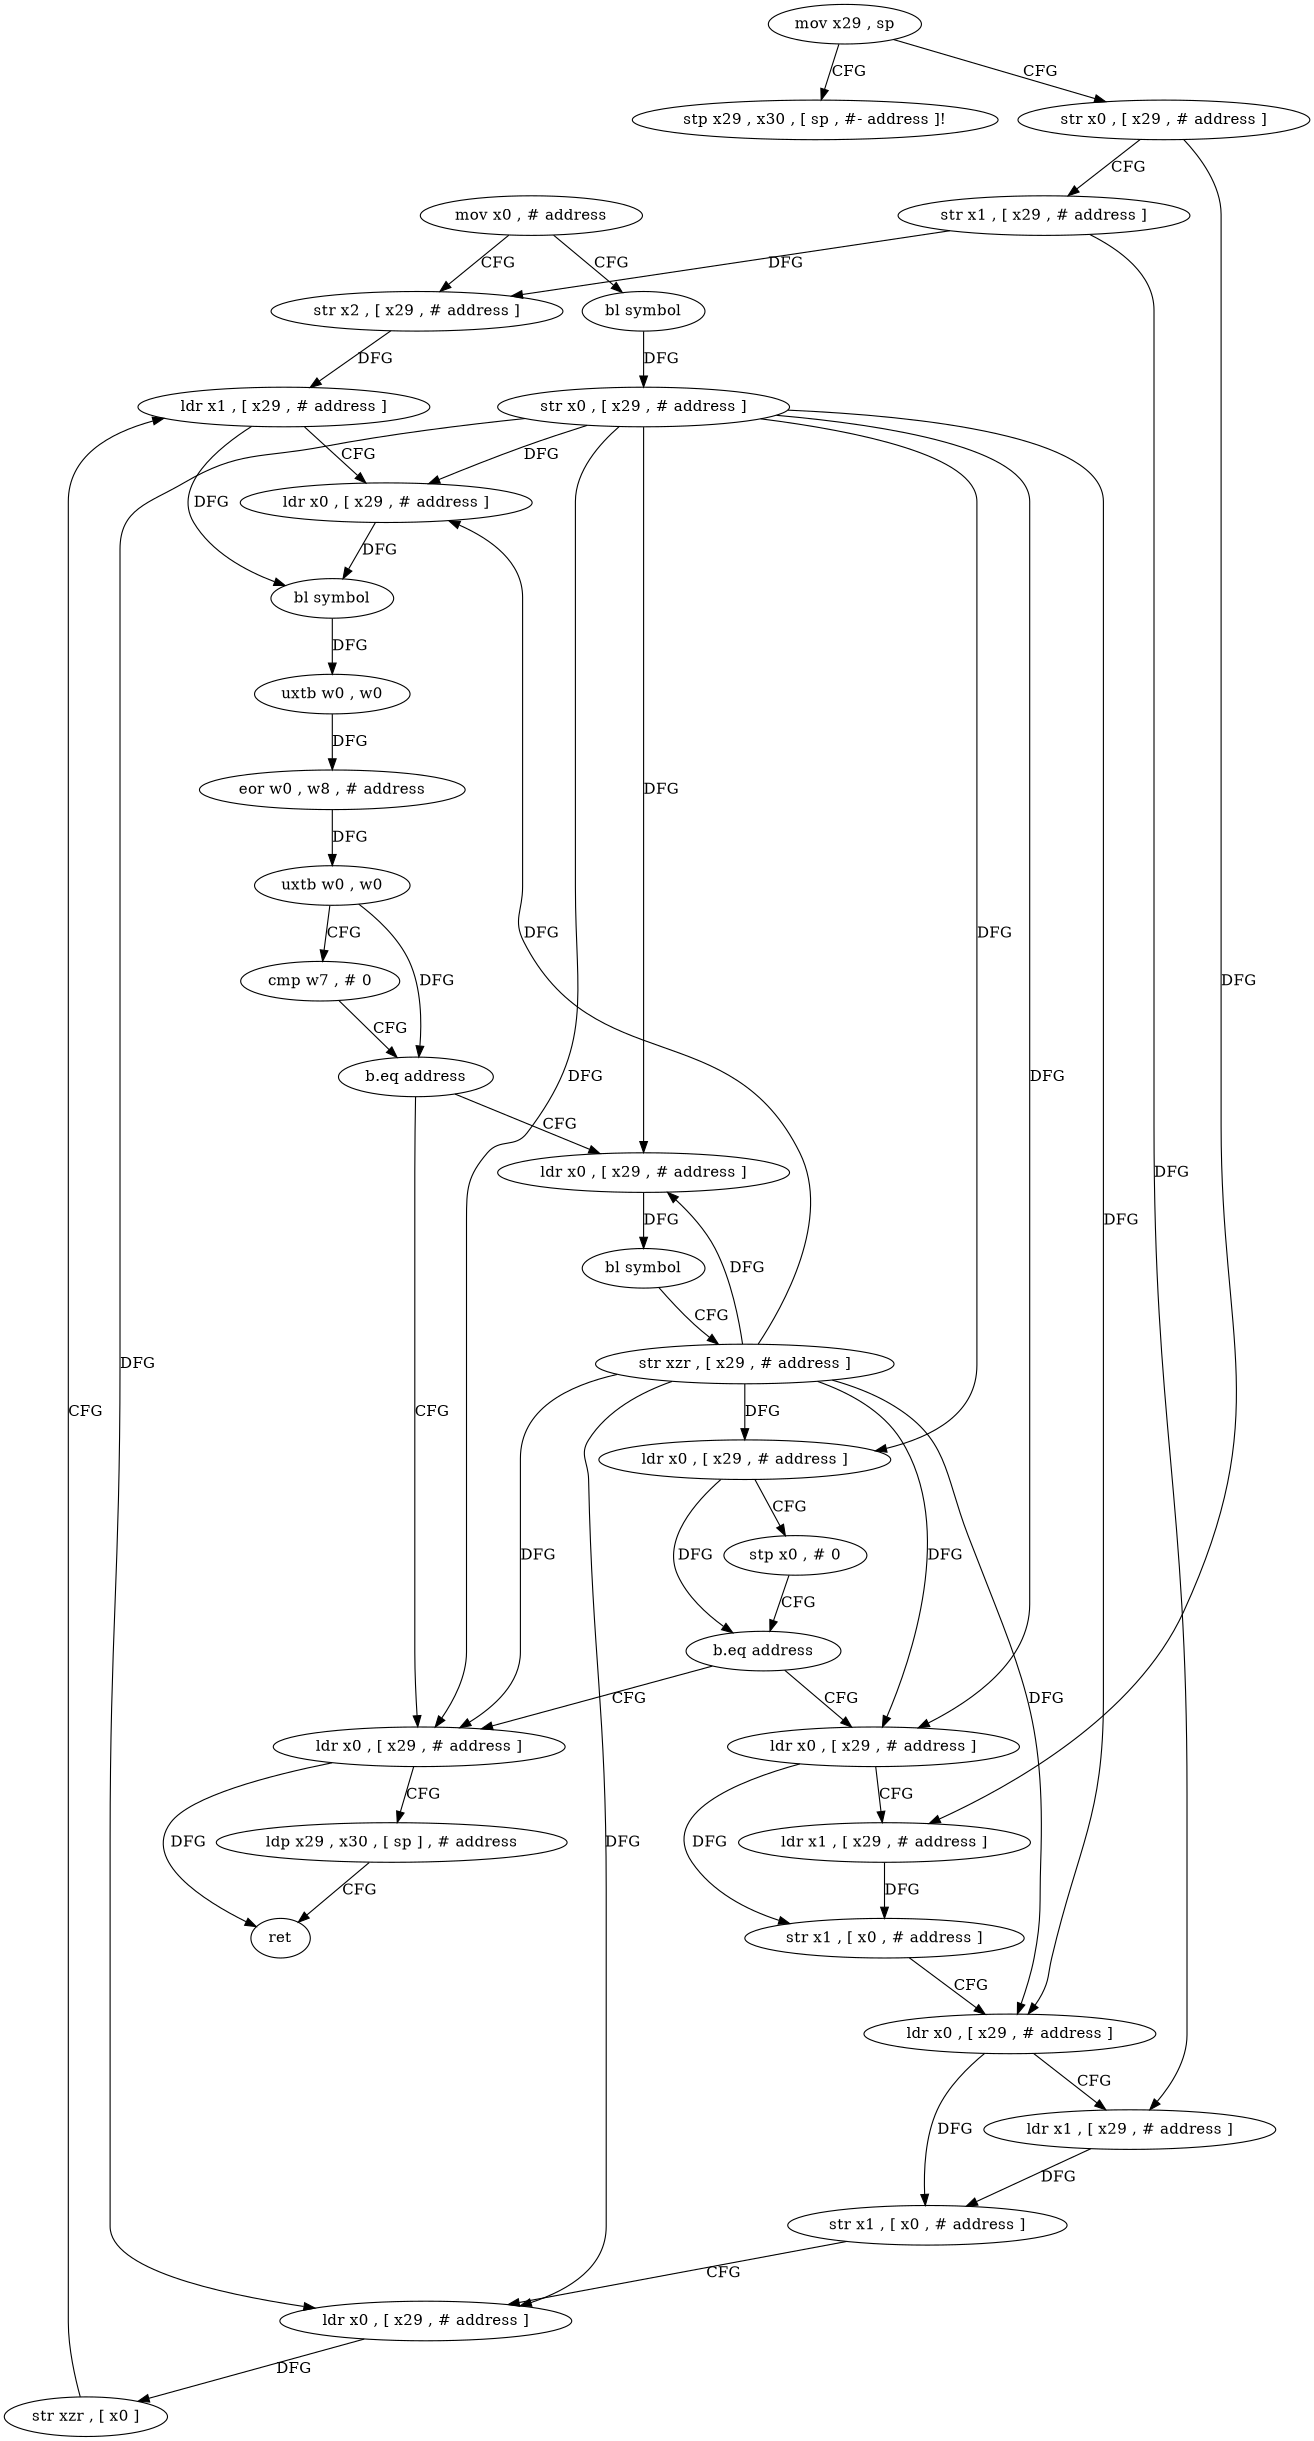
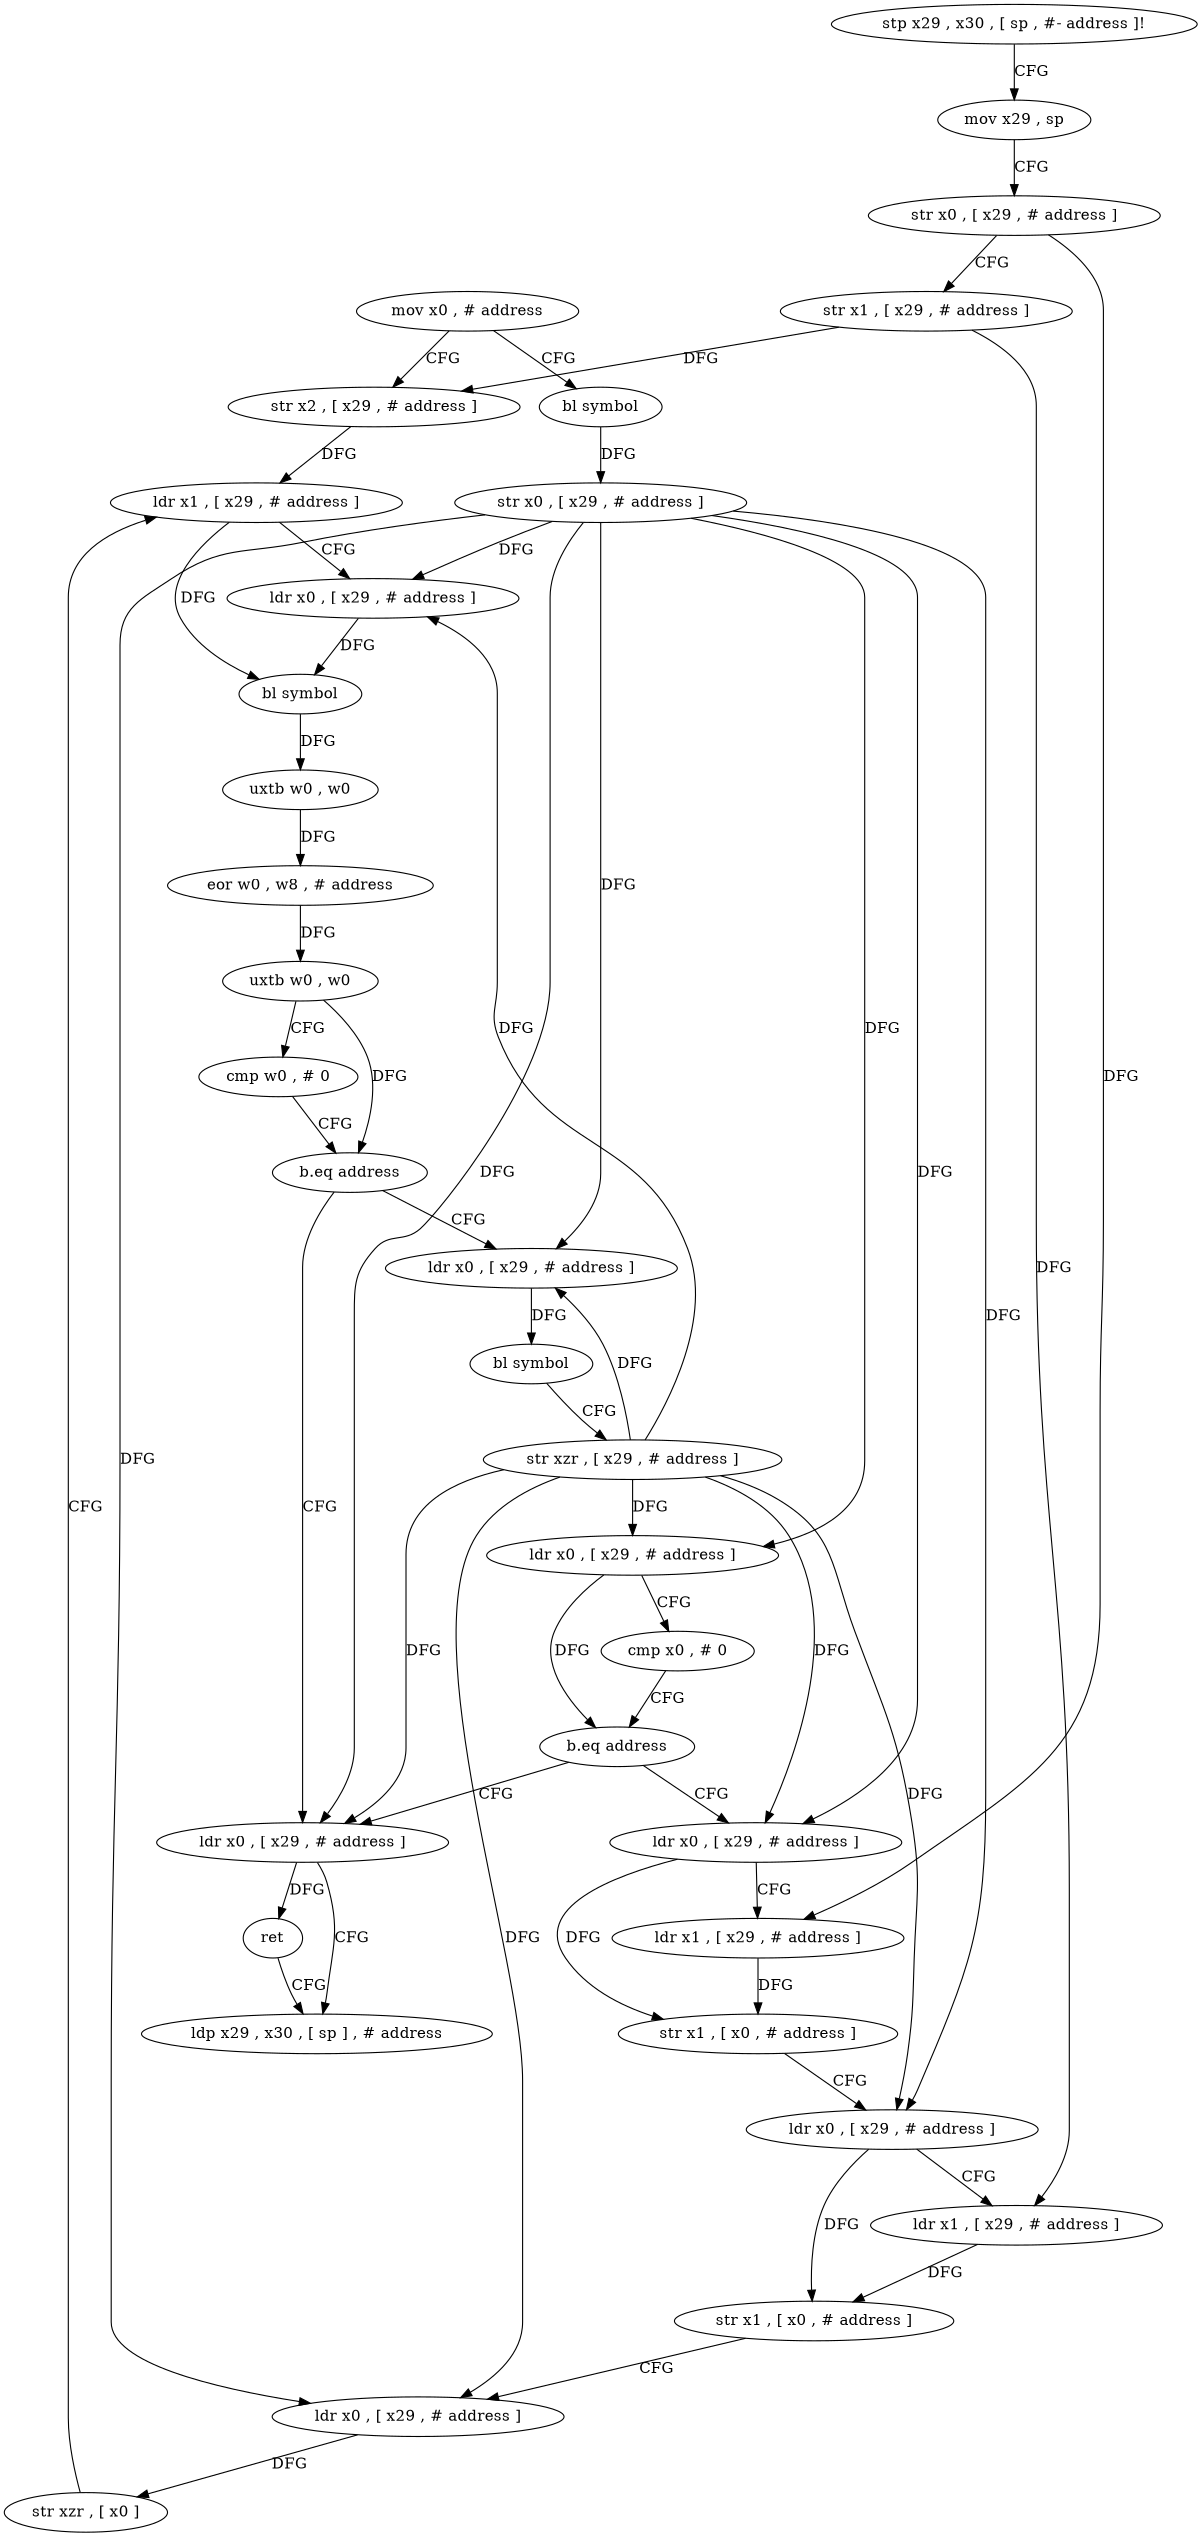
edge "mov x29 , sp" -> "stp x29 , x30 , [ sp , #- address ]!": reversed
node "cmp w7 , # 0": label "cmp w7 , # 0" -> "cmp w0 , # 0"
node "stp x0 , # 0": label "stp x0 , # 0" -> "cmp x0 , # 0"
edge "ldp x29 , x30 , [ sp ] , # address" -> "ret": reversed
